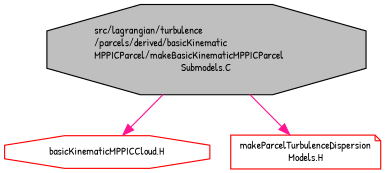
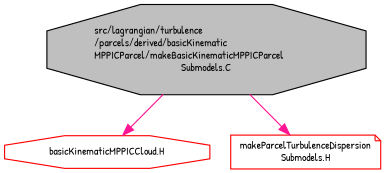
node "makeParcelTurbulenceDispersion Models.H": label "makeParcelTurbulenceDispersion Models.H" -> "makeParcelTurbulenceDispersion Submodels.H"
